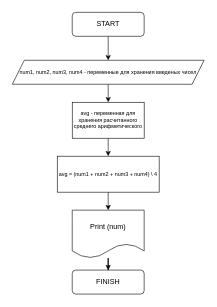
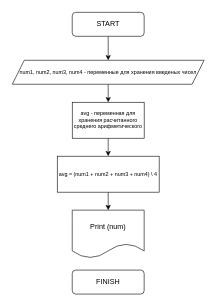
edge "Print (num)" -> "FINISH": removed
